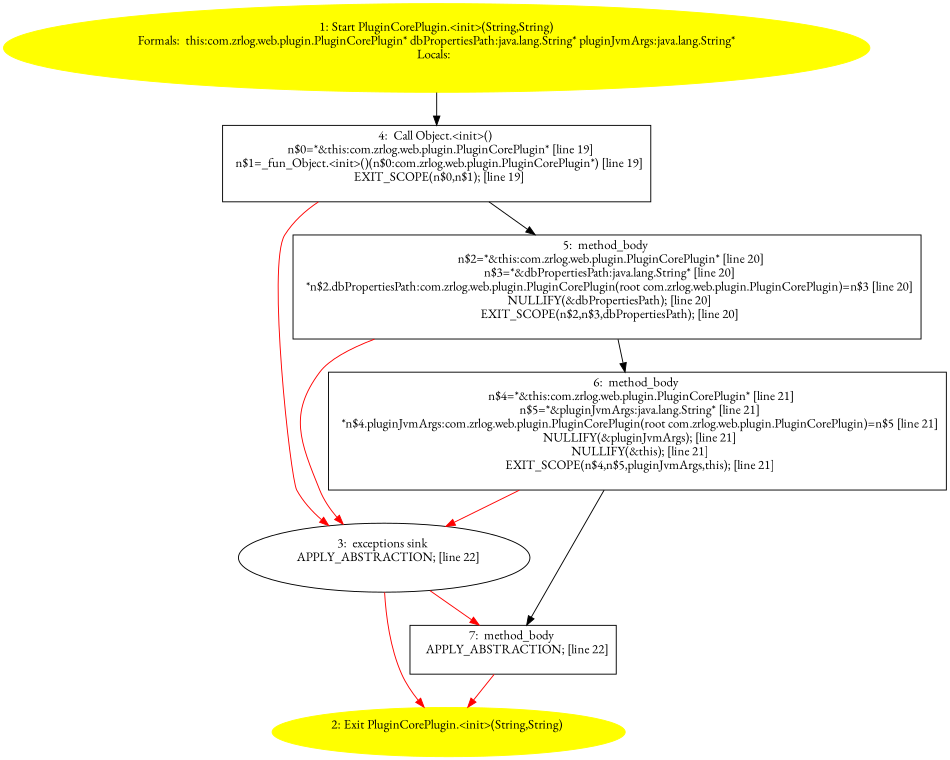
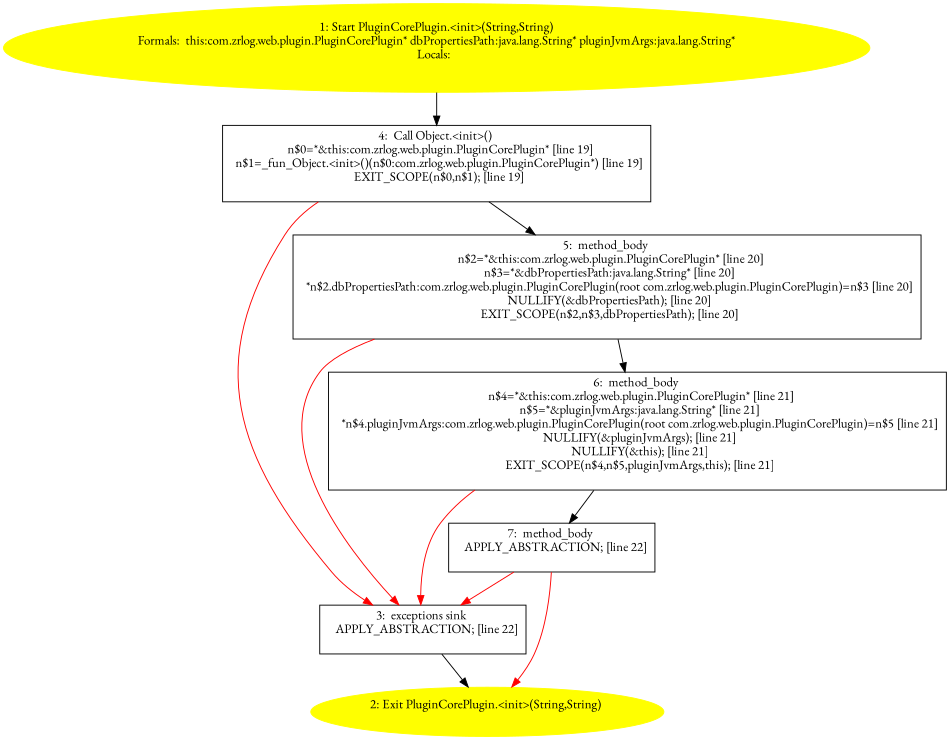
node "3:  exceptions sink APPLY_ABSTRACTION; [line 22]": shape ellipse -> box
edge "3:  exceptions sink APPLY_ABSTRACTION; [line 22]" -> "7:  method_body APPLY_ABSTRACTION; [line 22]": reversed
edge "3:  exceptions sink APPLY_ABSTRACTION; [line 22]" -> "2: Exit PluginCorePlugin.<init>(String,String)": color red -> black
